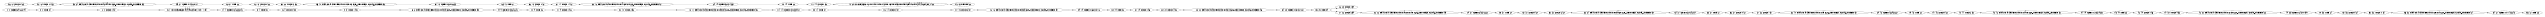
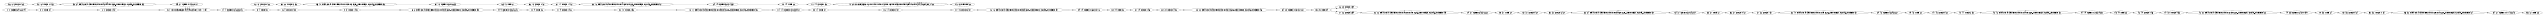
node "I60 (67) LINE  66": removed
